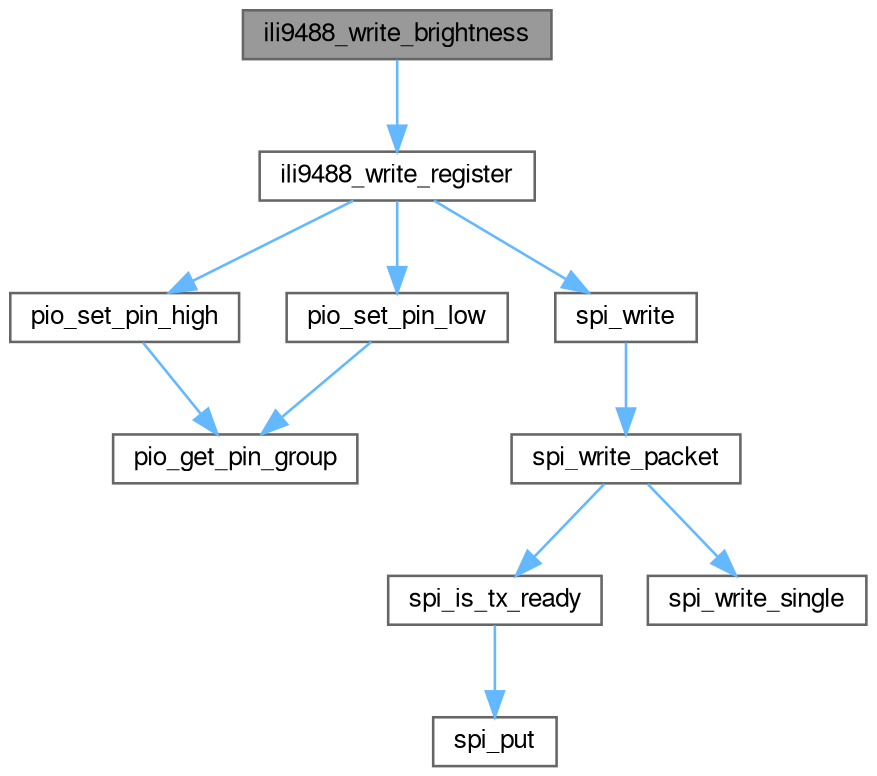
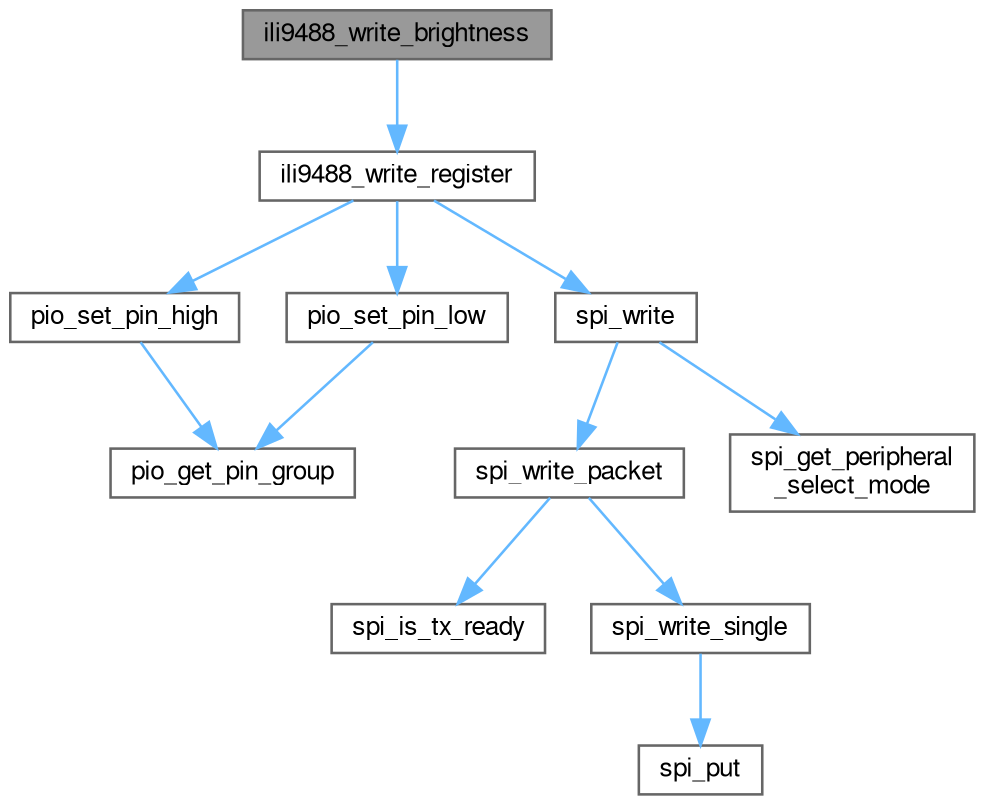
node "spi_get_peripheral _select_mode": added
edge "spi_is_tx_ready" -> "spi_put": now "spi_write_single" -> "spi_put"
